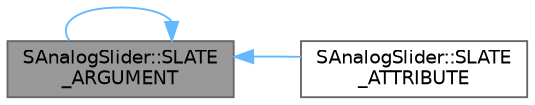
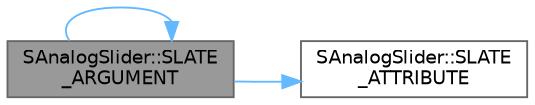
edge "SAnalogSlider::SLATE _ATTRIBUTE" -> "SAnalogSlider::SLATE _ARGUMENT": reversed
